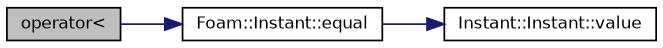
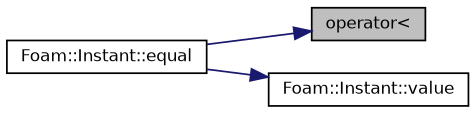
edge "operator<" -> "Foam::Instant::equal": reversed
node "Instant::Instant::value": label "Instant::Instant::value" -> "Foam::Instant::value"
